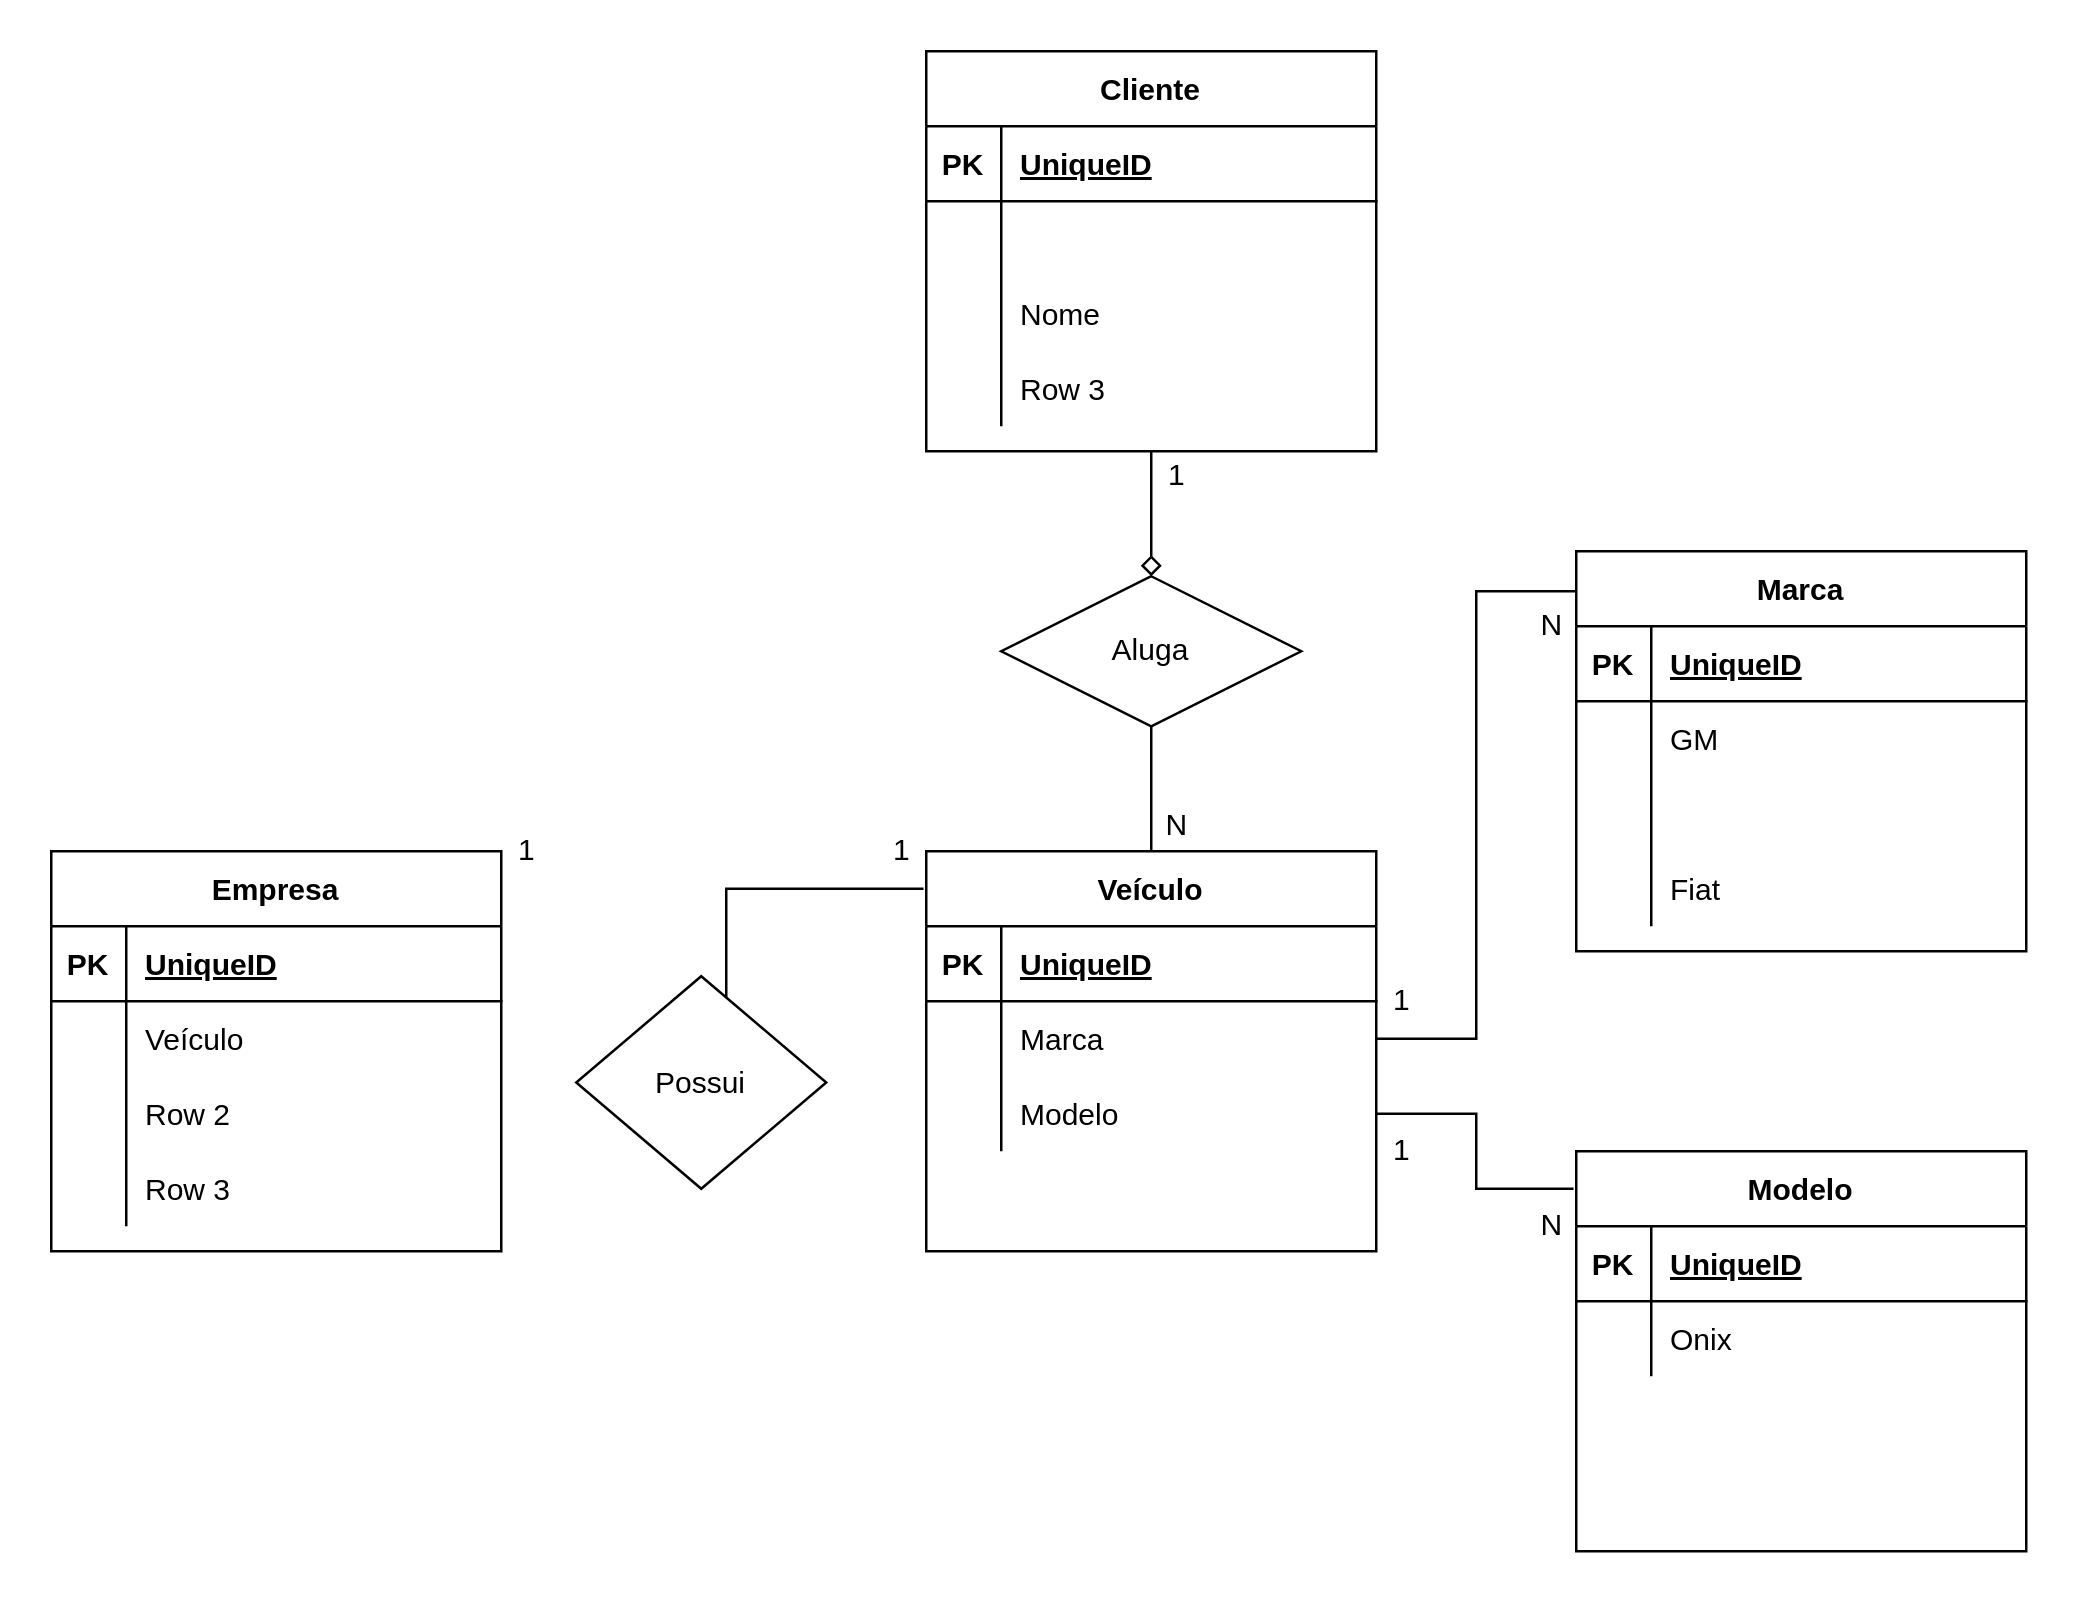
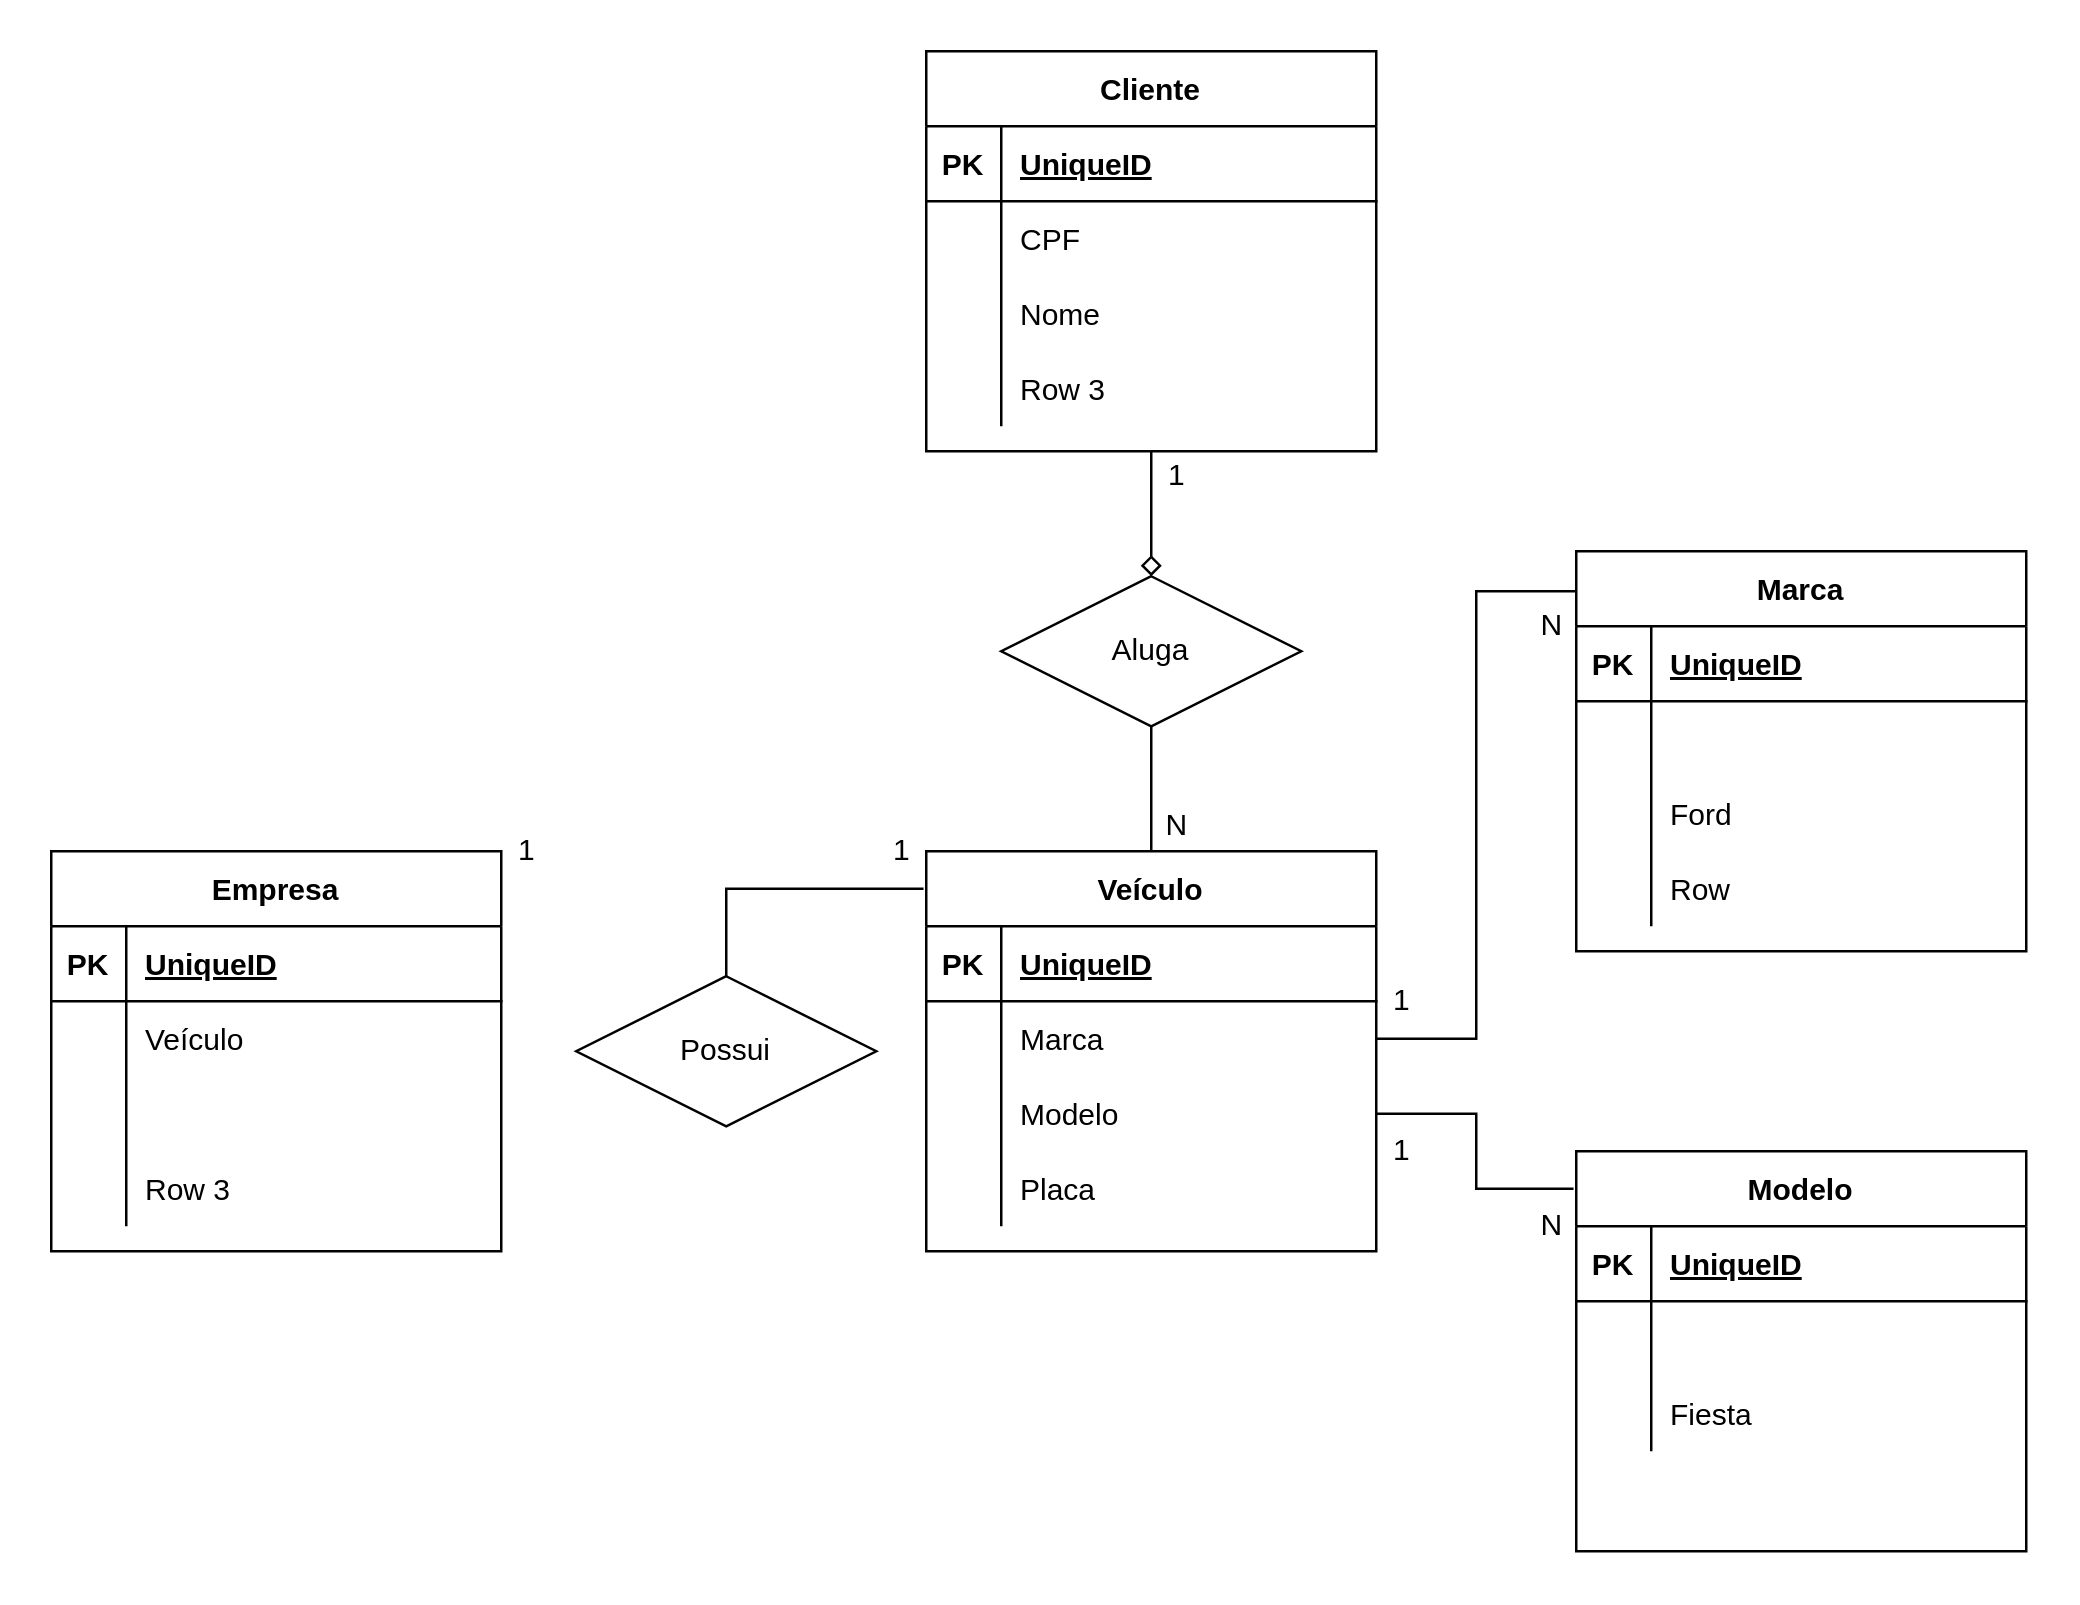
node "CPF": added
node "GM": removed
node "Ford": added
node "Fiat": label "Fiat" -> "Row"
node "Possui": size 250x213 -> 300x150
node "Row 2": removed
node "Placa": added
node "Onix": removed
node "Fiesta": added
